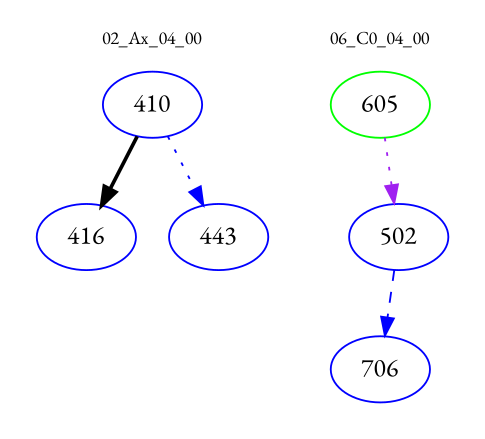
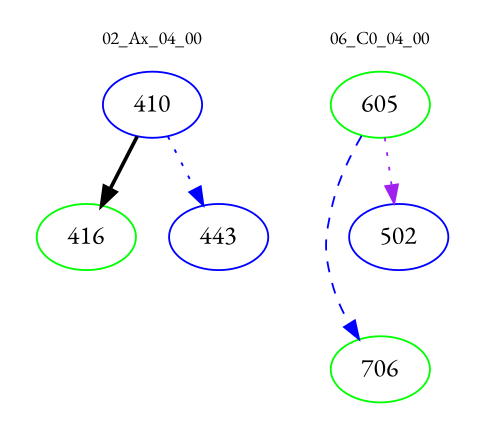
node "416": color blue -> green
edge "502" -> "706": now "605" -> "706"
node "706": color blue -> green
